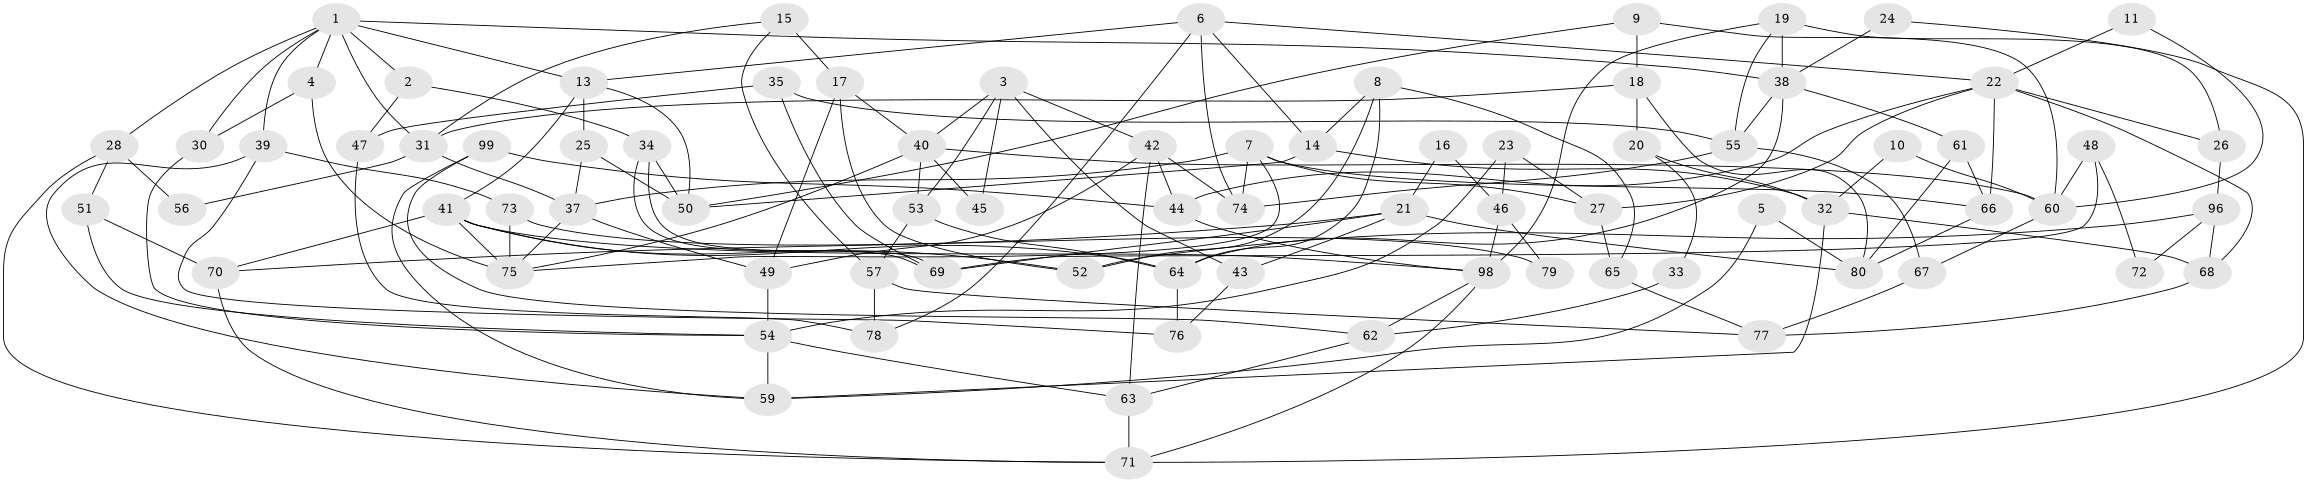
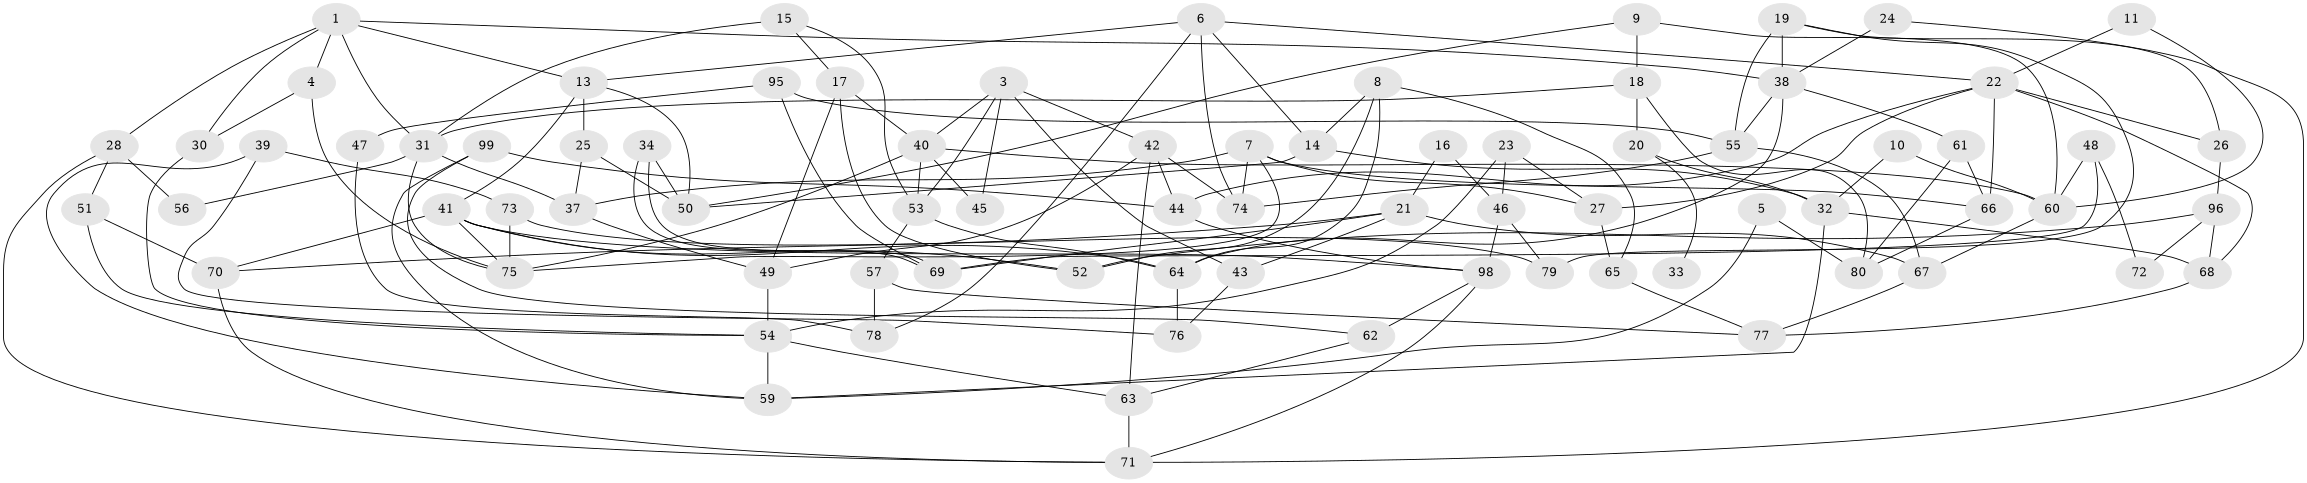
edge "1" -- "39": removed
node "2": removed
node "35": label "35" -> "95"
edge "19" -- "98": now "19" -- "79"
edge "15" -- "57": now "15" -- "53"
edge "37" -- "75": now "31" -- "75"
edge "21" -- "80": now "21" -- "67"
edge "33" -- "62": removed
